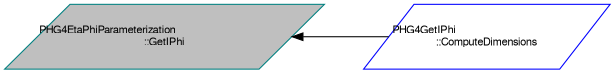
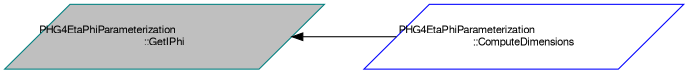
node "PHG4GetIPhi ::ComputeDimensions": label "PHG4GetIPhi ::ComputeDimensions" -> "PHG4EtaPhiParameterization ::ComputeDimensions"
